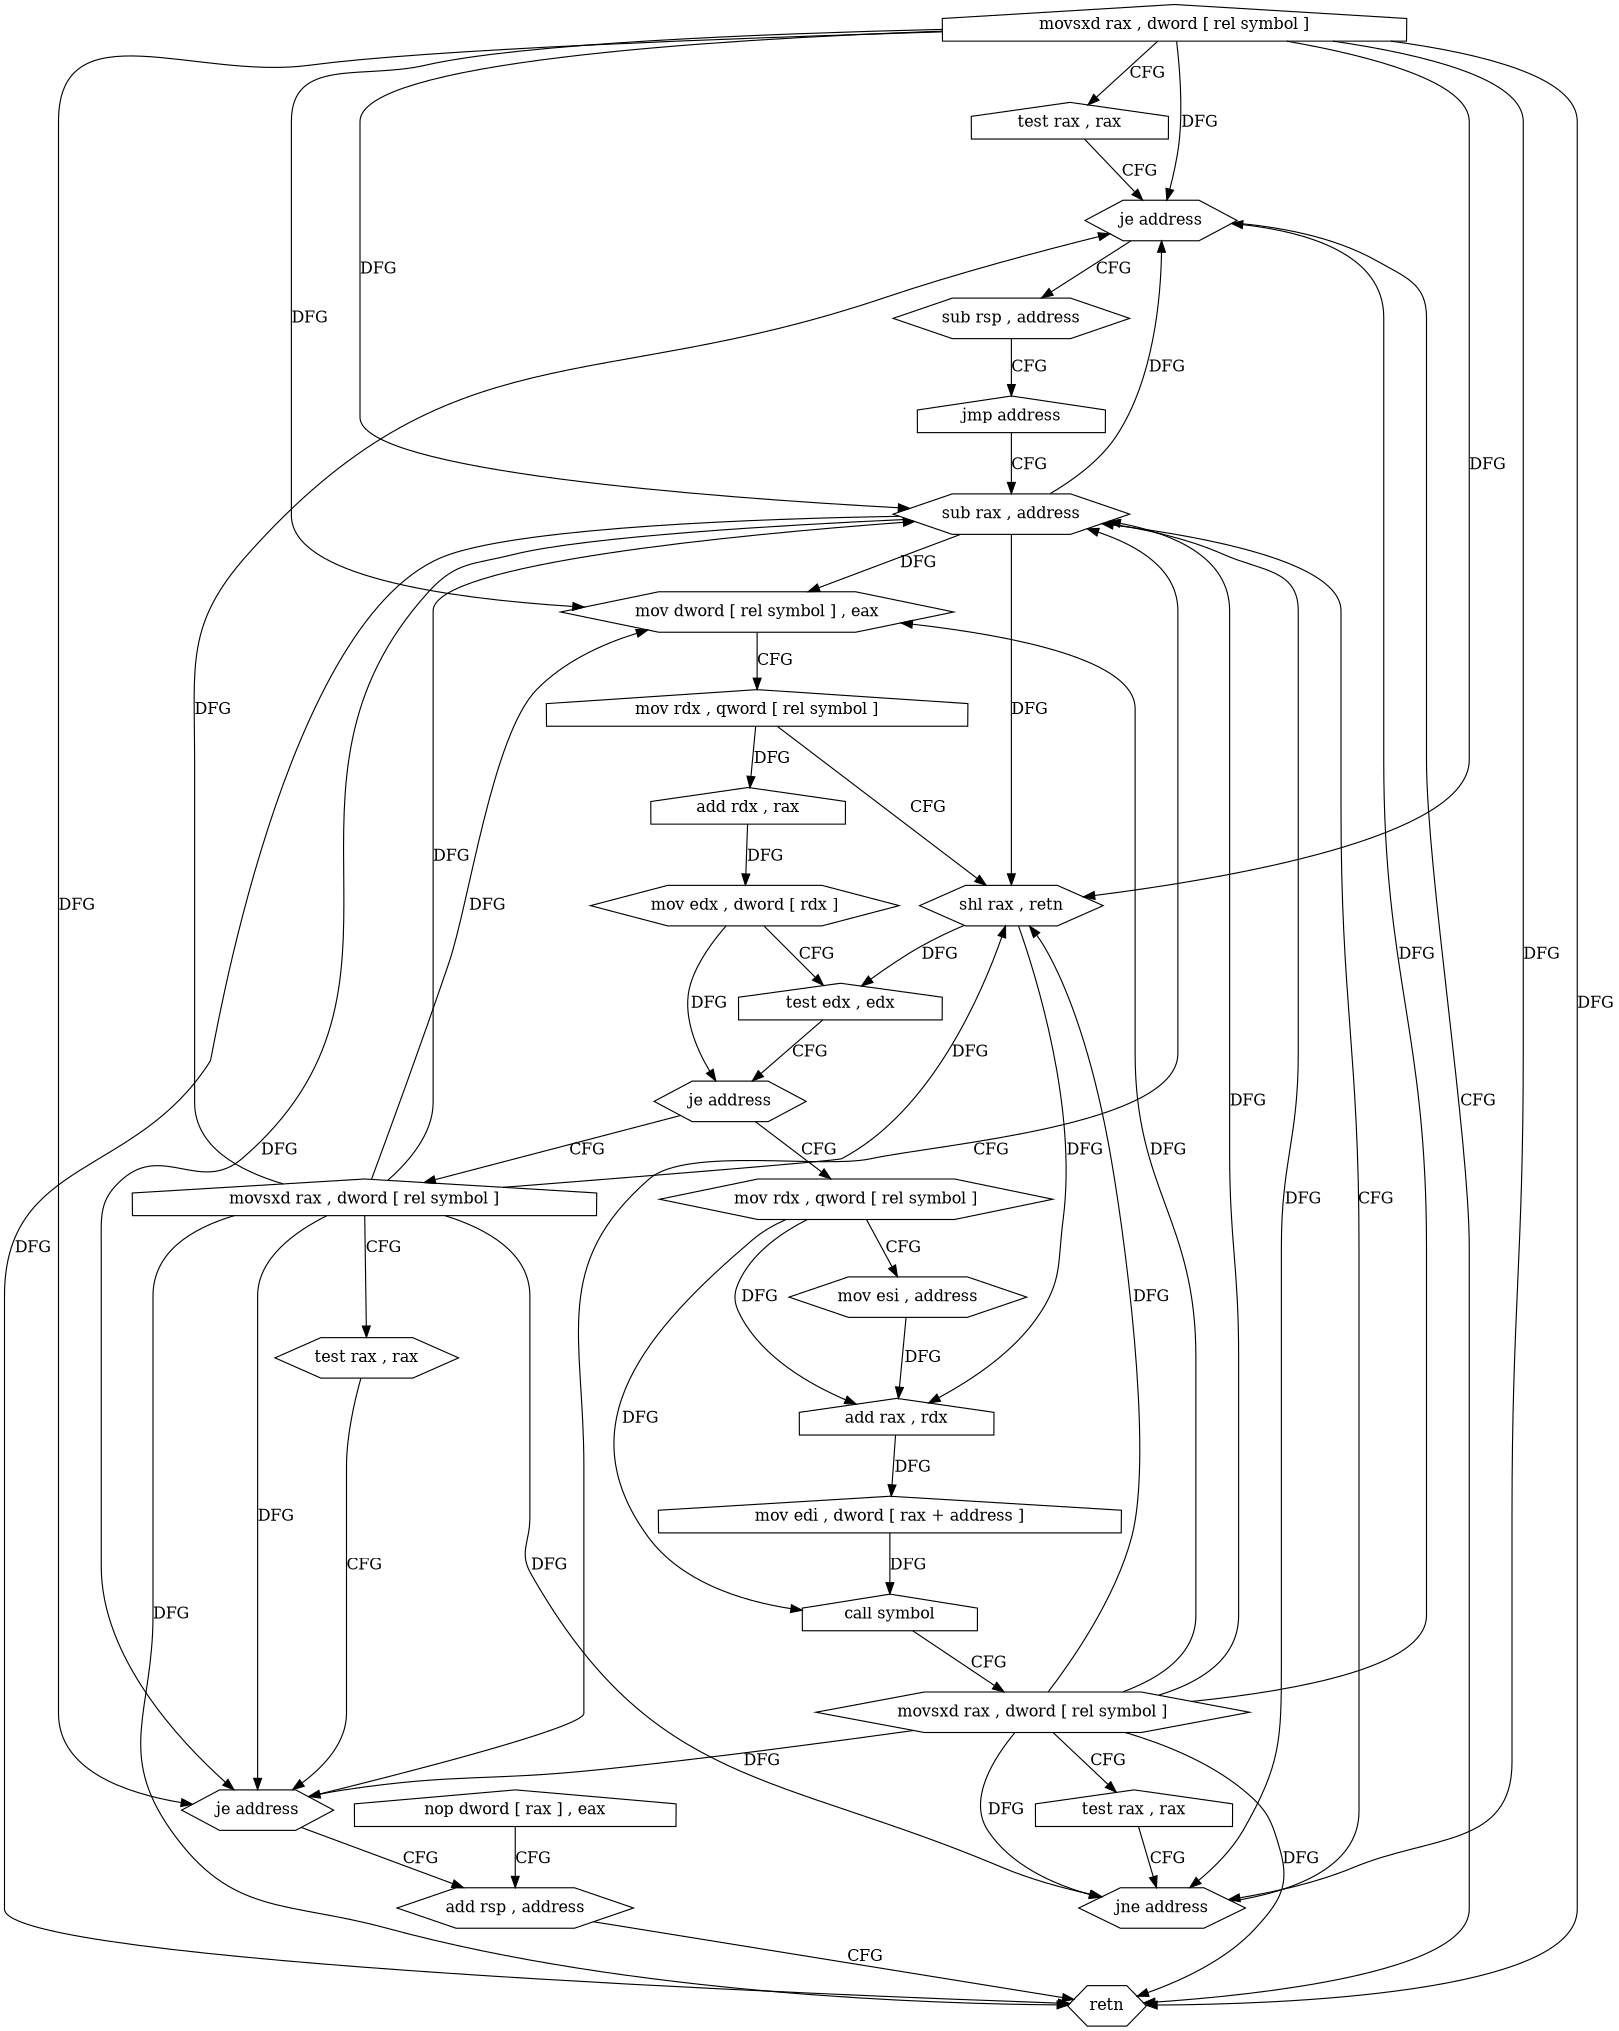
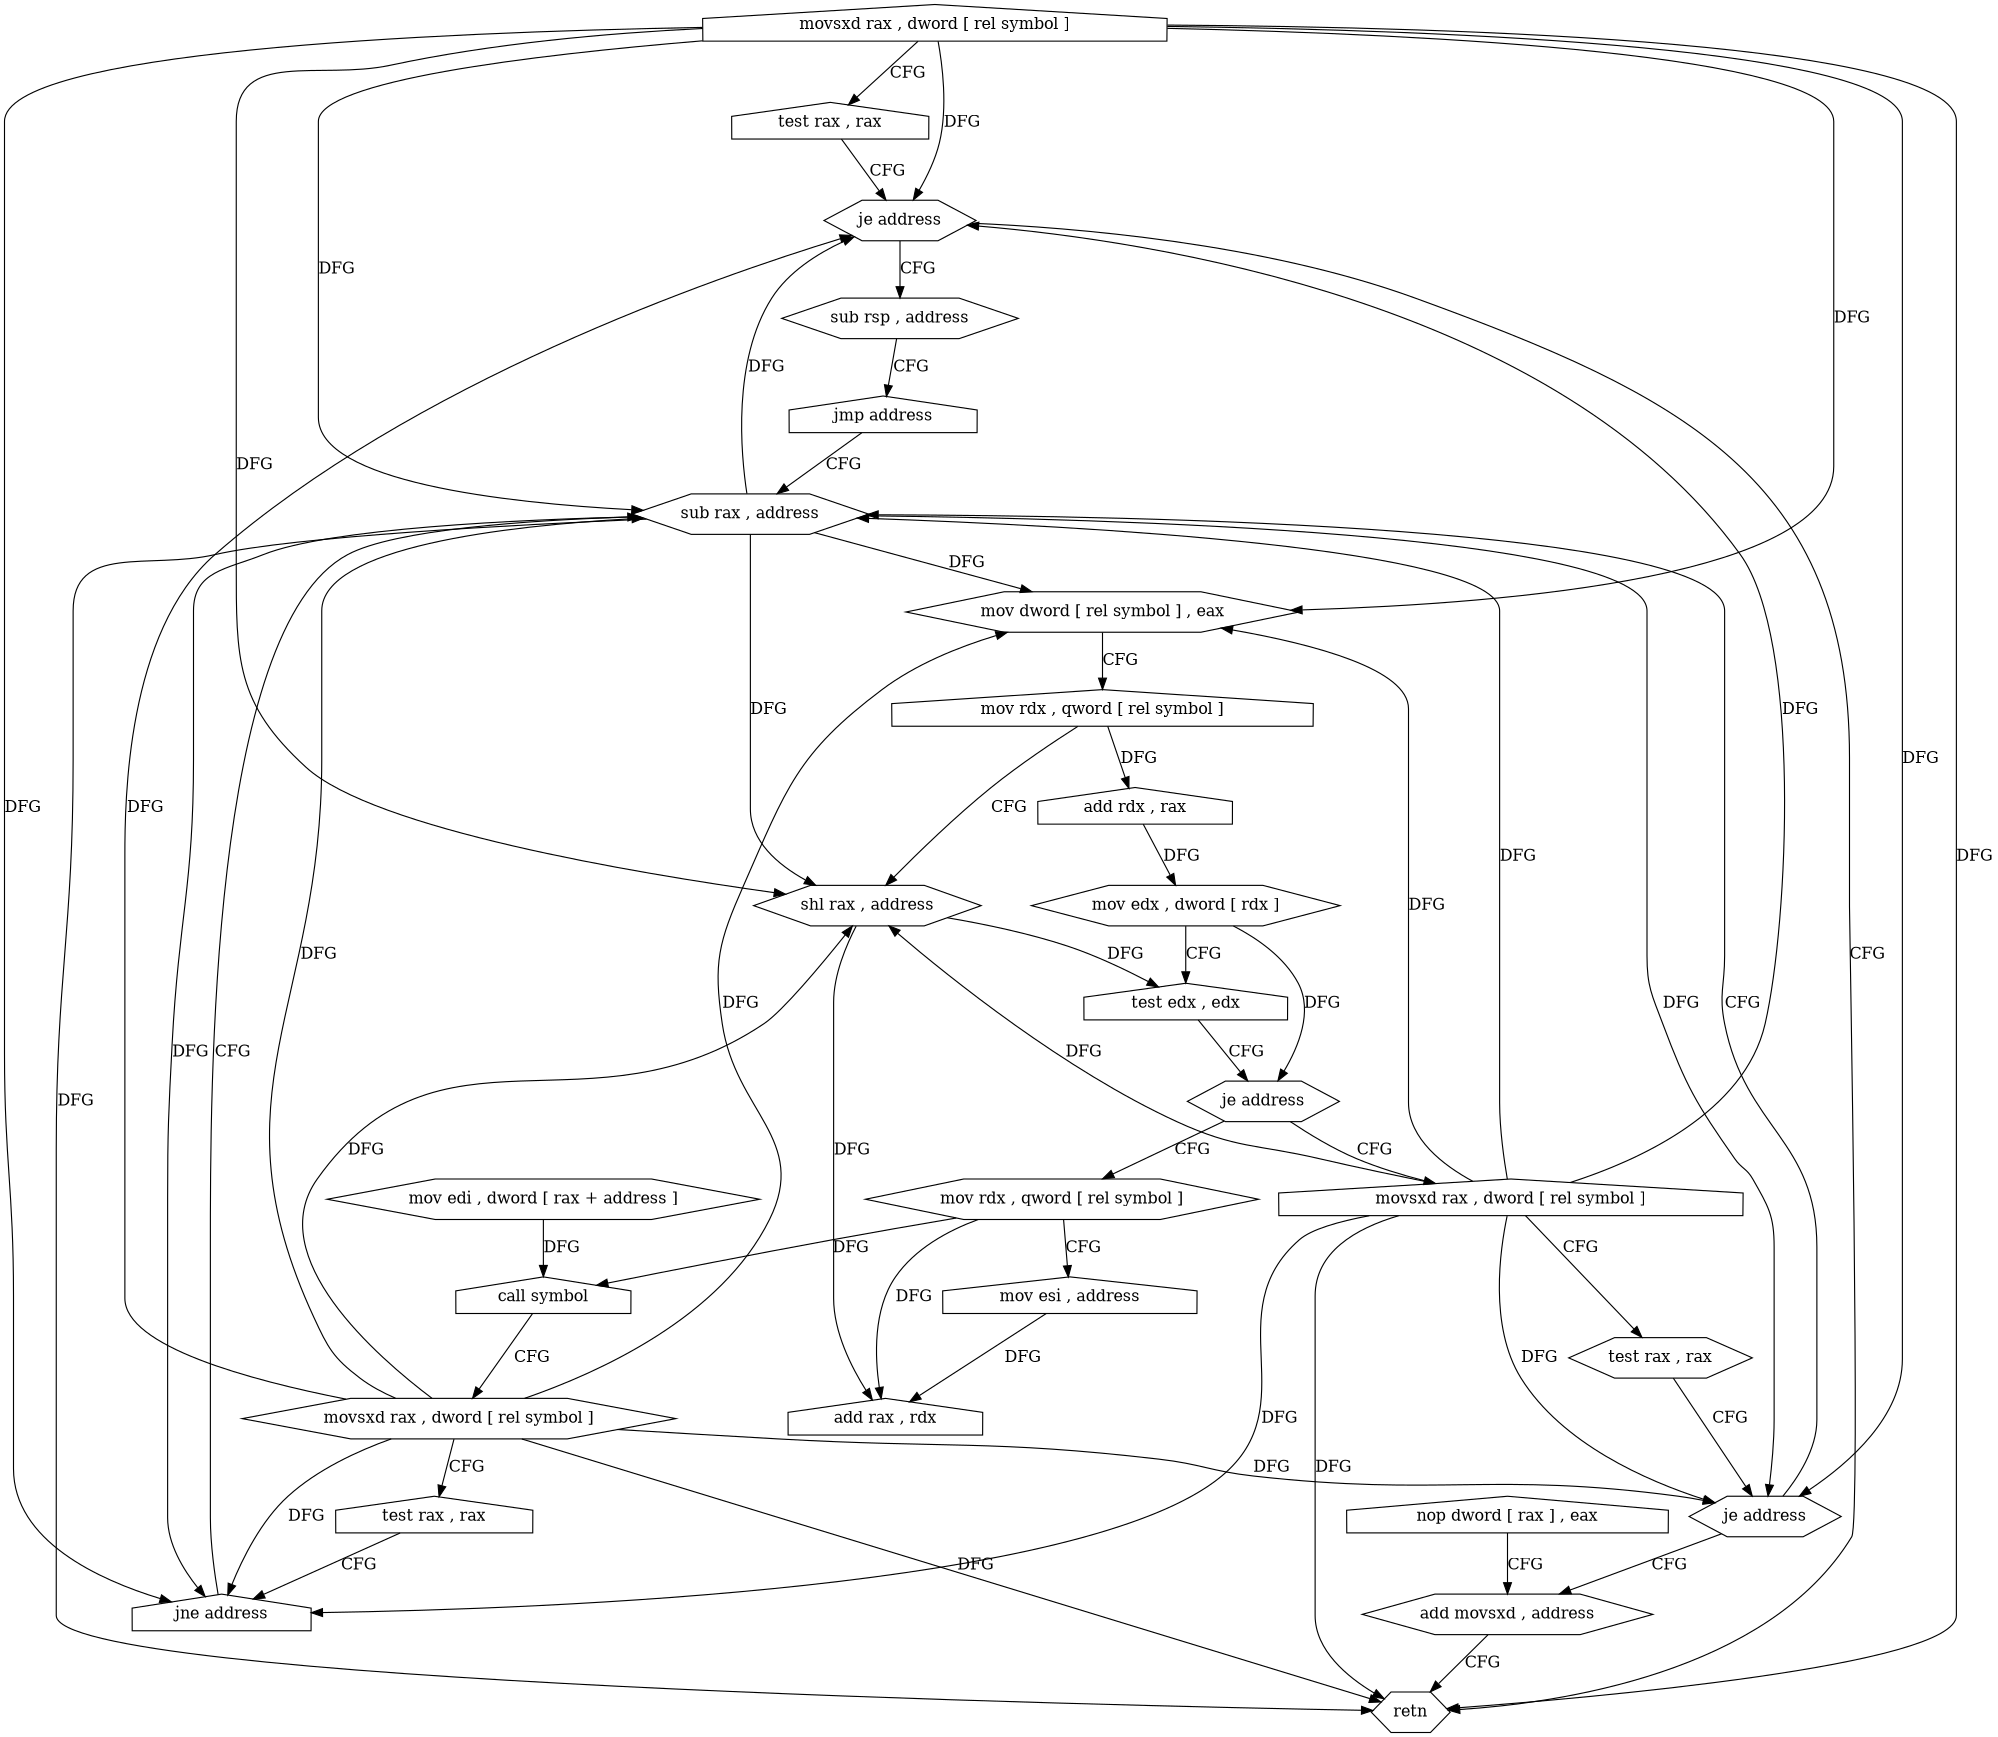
node "shl rax , retn": label "shl rax , retn" -> "shl rax , address"
node "mov esi , address": shape hexagon -> house
edge "add rax , rdx" -> "mov edi , dword [ rax + address ]": removed, label "DFG"
node "mov edi , dword [ rax + address ]": shape house -> hexagon
node "add rsp , address": label "add rsp , address" -> "add movsxd , address"
node "jne address": shape hexagon -> house
